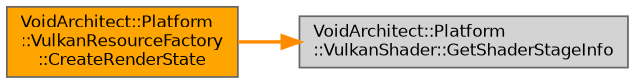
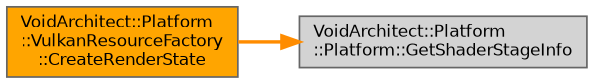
node "VoidArchitect::Platform ::VulkanShader::GetShaderStageInfo": label "VoidArchitect::Platform ::VulkanShader::GetShaderStageInfo" -> "VoidArchitect::Platform ::Platform::GetShaderStageInfo"
